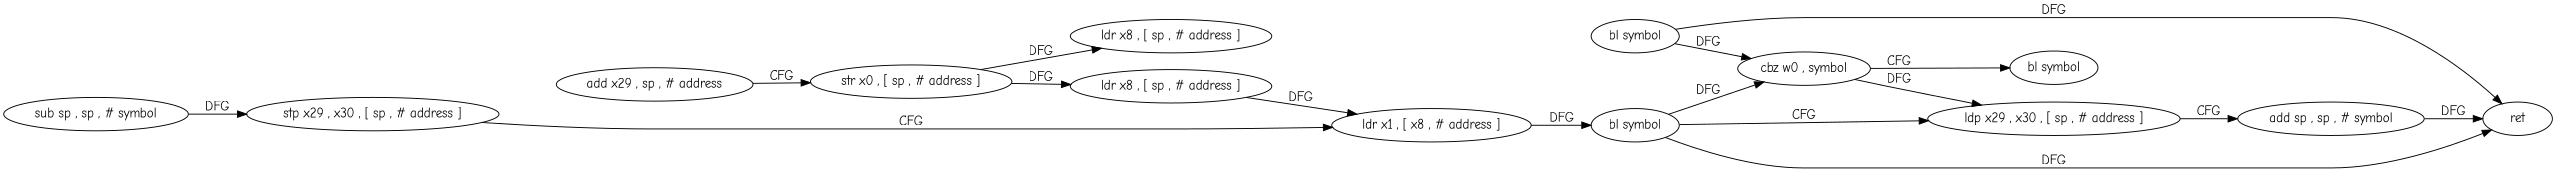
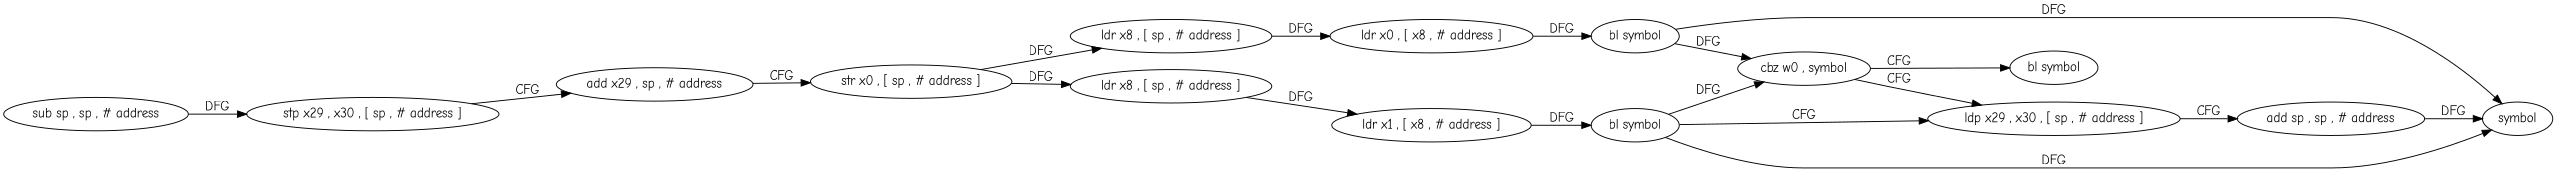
node "ldr x0 , [ x8 , # address ]": added
edge "cbz w0 , symbol" -> "ldp x29 , x30 , [ sp , # address ]": label "DFG" -> "CFG"
node "sub sp , sp , # symbol": label "sub sp , sp , # symbol" -> "sub sp , sp , # address"
node "add sp , sp , # symbol": label "add sp , sp , # symbol" -> "add sp , sp , # address"
node "ret": label "ret" -> "symbol"
edge "stp x29 , x30 , [ sp , # address ]" -> "ldr x1 , [ x8 , # address ]": now "stp x29 , x30 , [ sp , # address ]" -> "add x29 , sp , # address"
